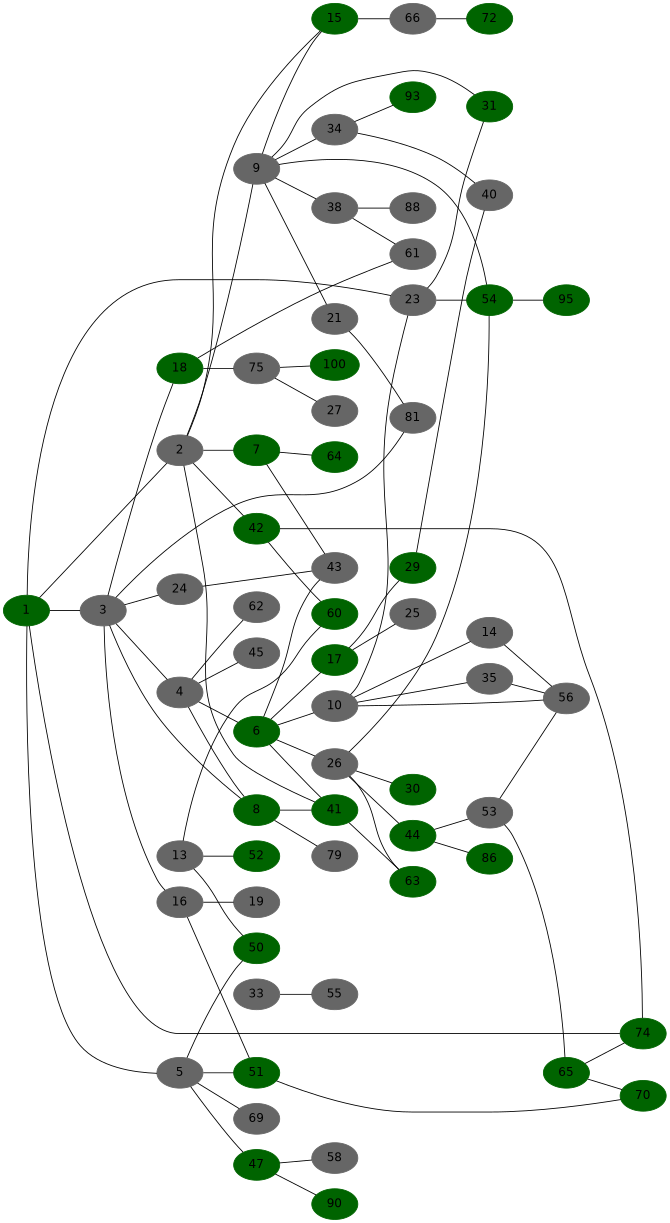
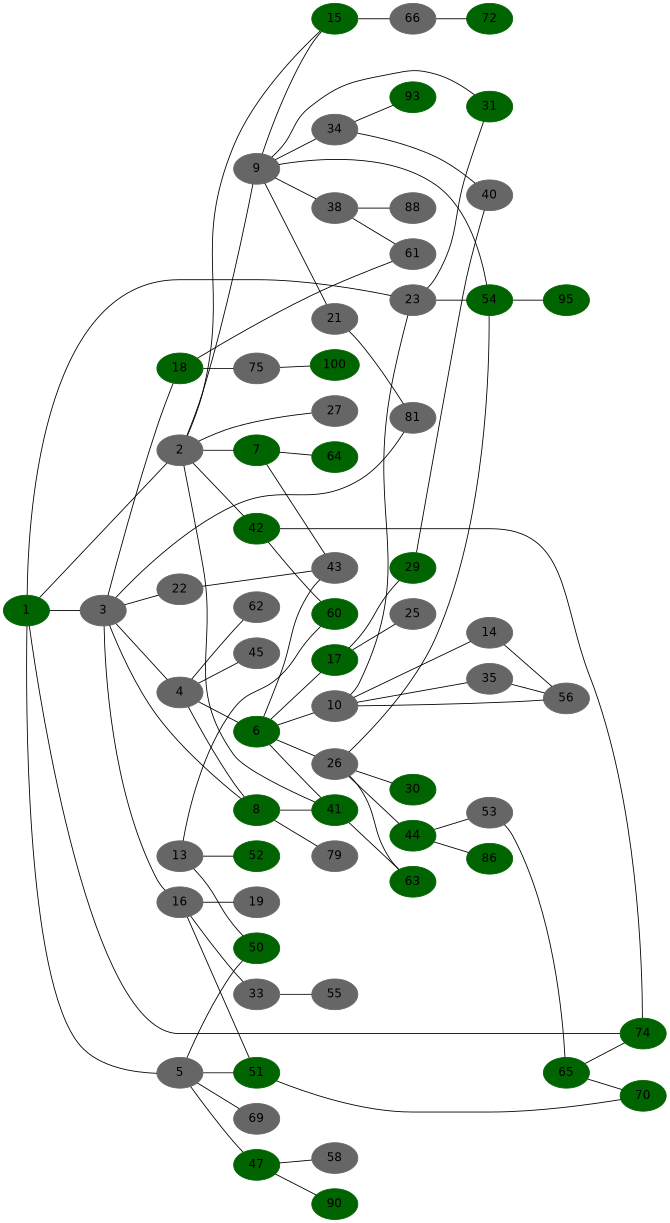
edge "75" -- "27": now "2" -- "27"
node "24": label "24" -> "22"
edge "56" -- "53": removed
edge "16" -- "33": added
